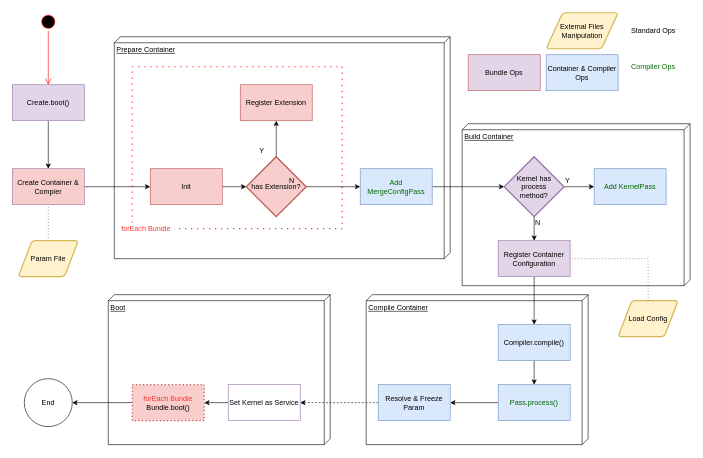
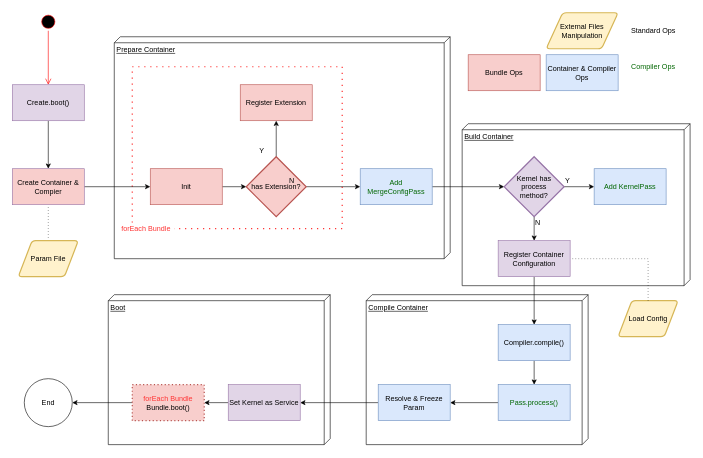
node "Bundle Ops": fillcolor #e1d5e7 -> #f8cecc
node "Set Kernel as Service": fillcolor #ffffff -> #e1d5e7
edge "Resolve & Freeze Param" -> "Set Kernel as Service": style dashed -> solid
